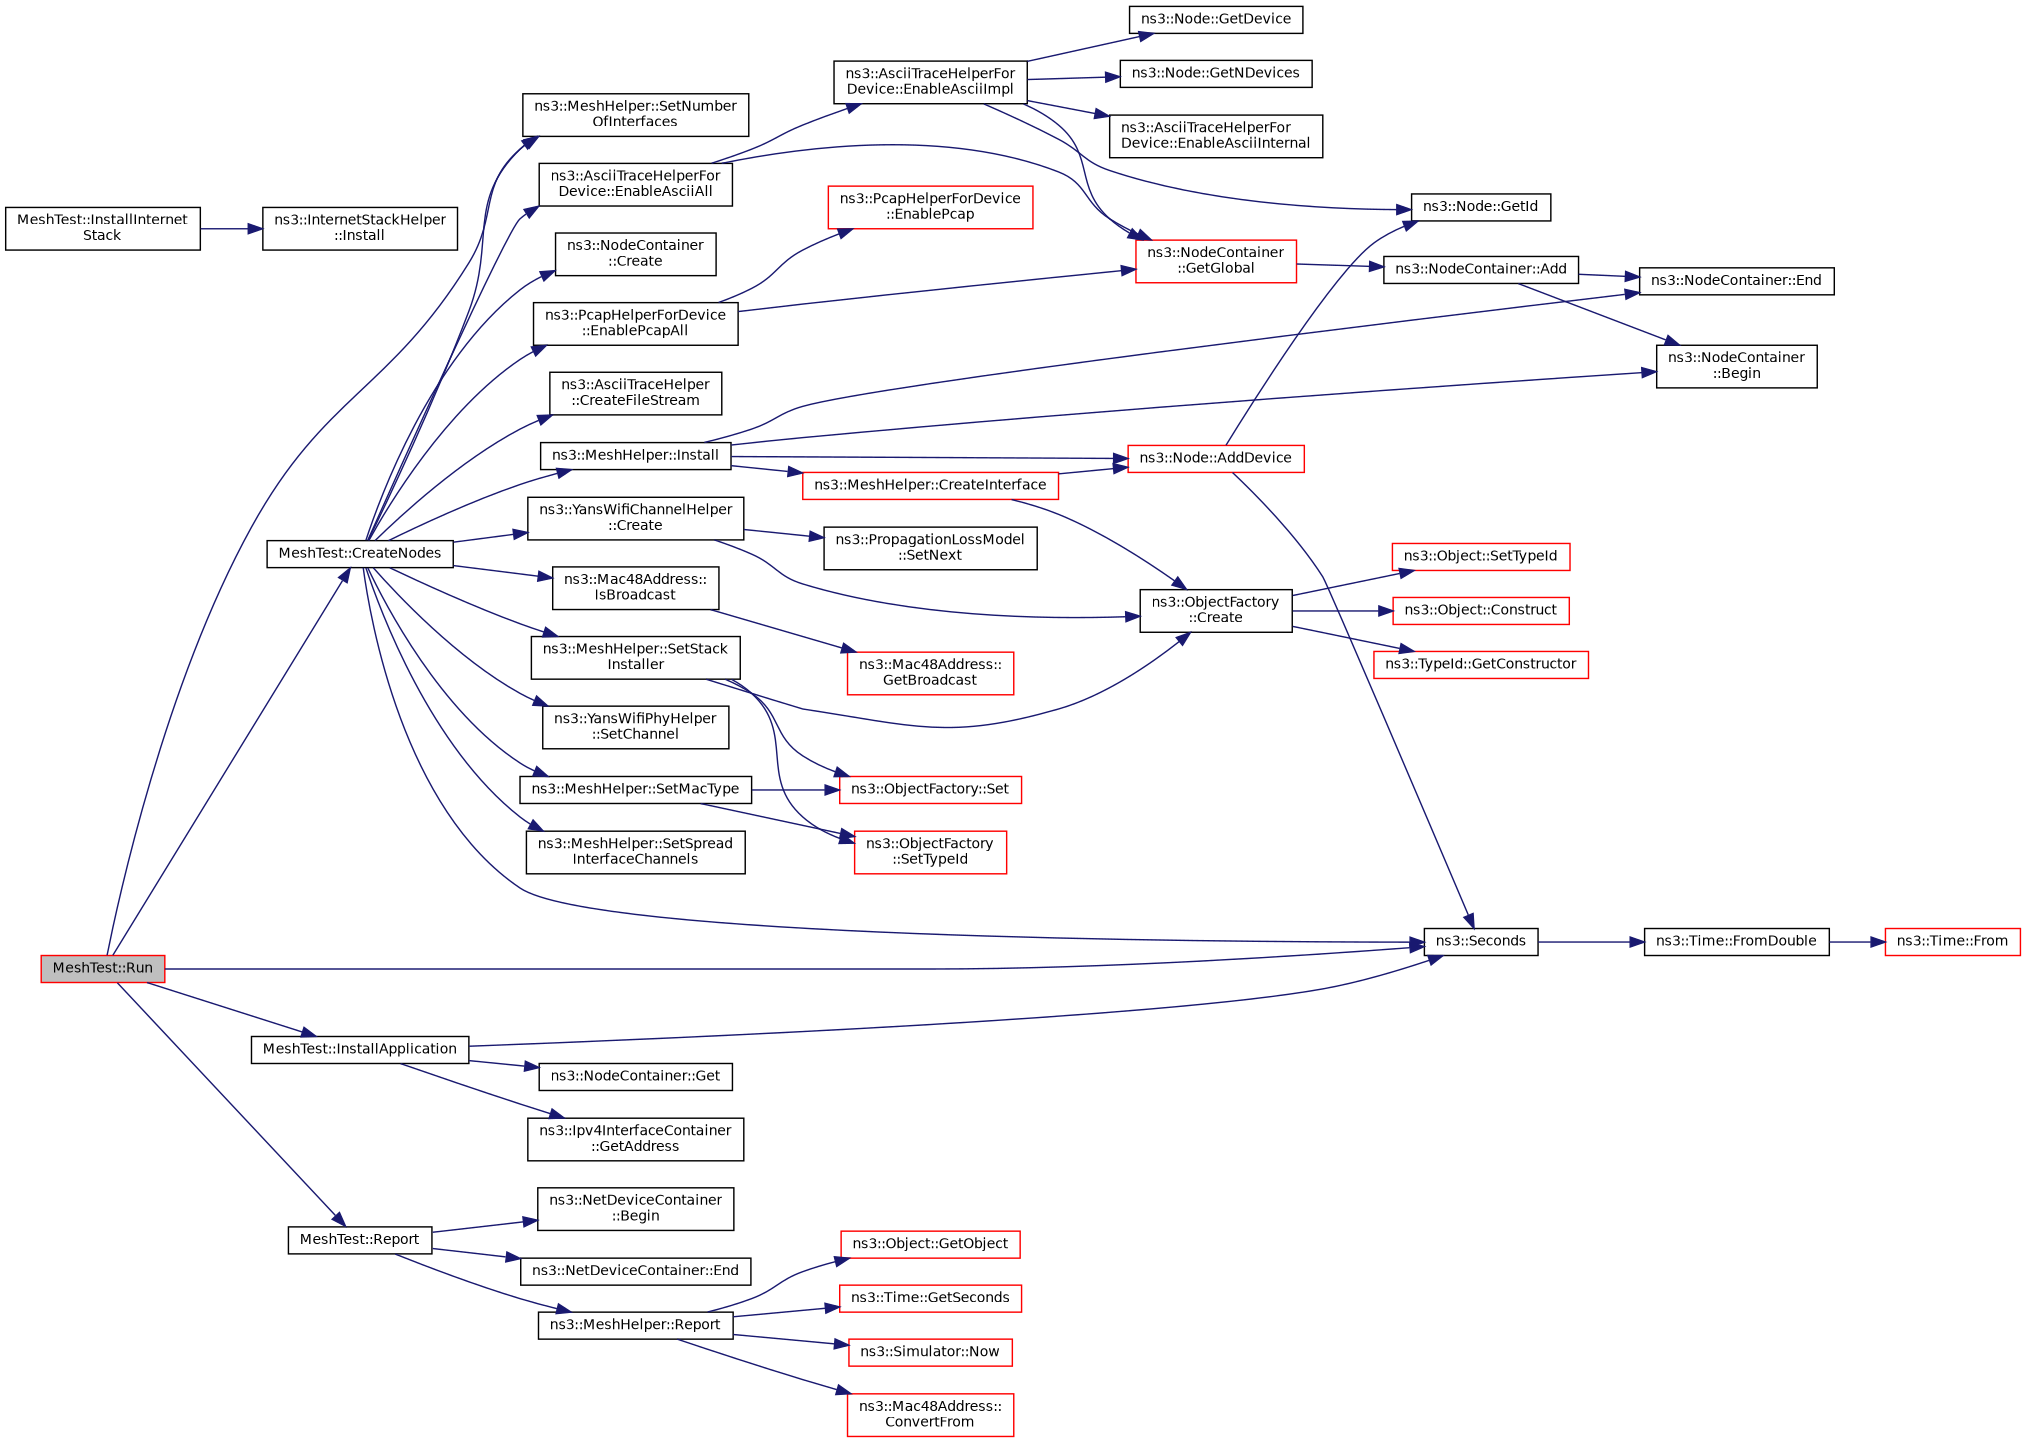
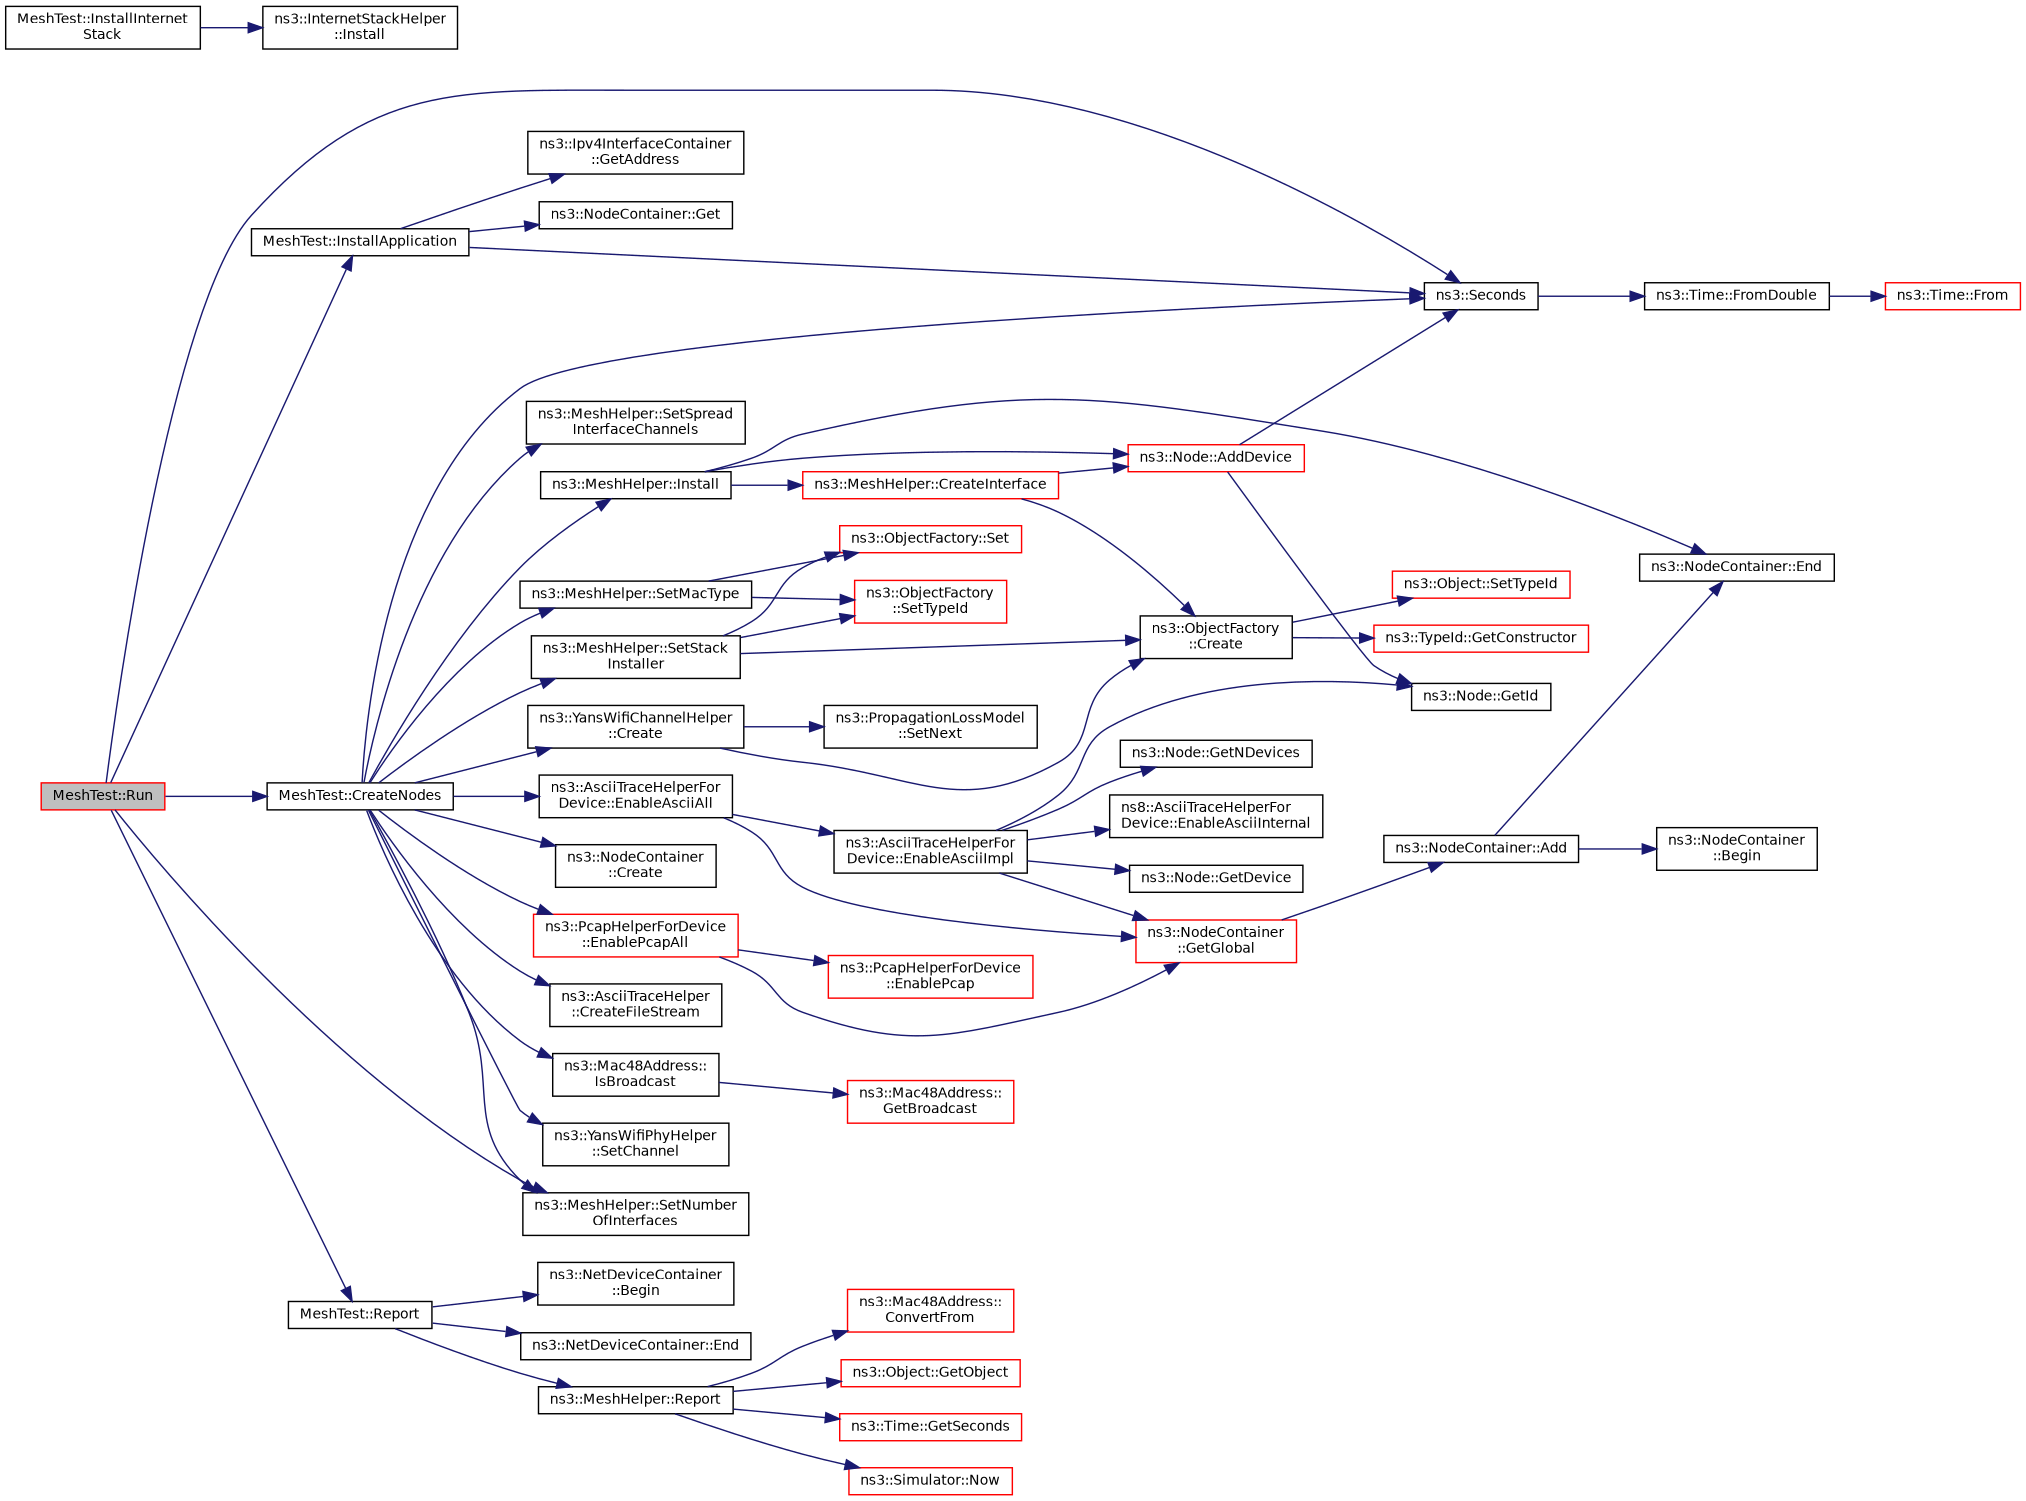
node "ns3::AsciiTraceHelperFor Device::EnableAsciiInternal": label "ns3::AsciiTraceHelperFor Device::EnableAsciiInternal" -> "ns8::AsciiTraceHelperFor Device::EnableAsciiInternal"
node "ns3::PcapHelperForDevice ::EnablePcapAll": color black -> red
edge "ns3::MeshHelper::Install" -> "ns3::NodeContainer ::Begin": removed
node "ns3::Object::Construct": removed
